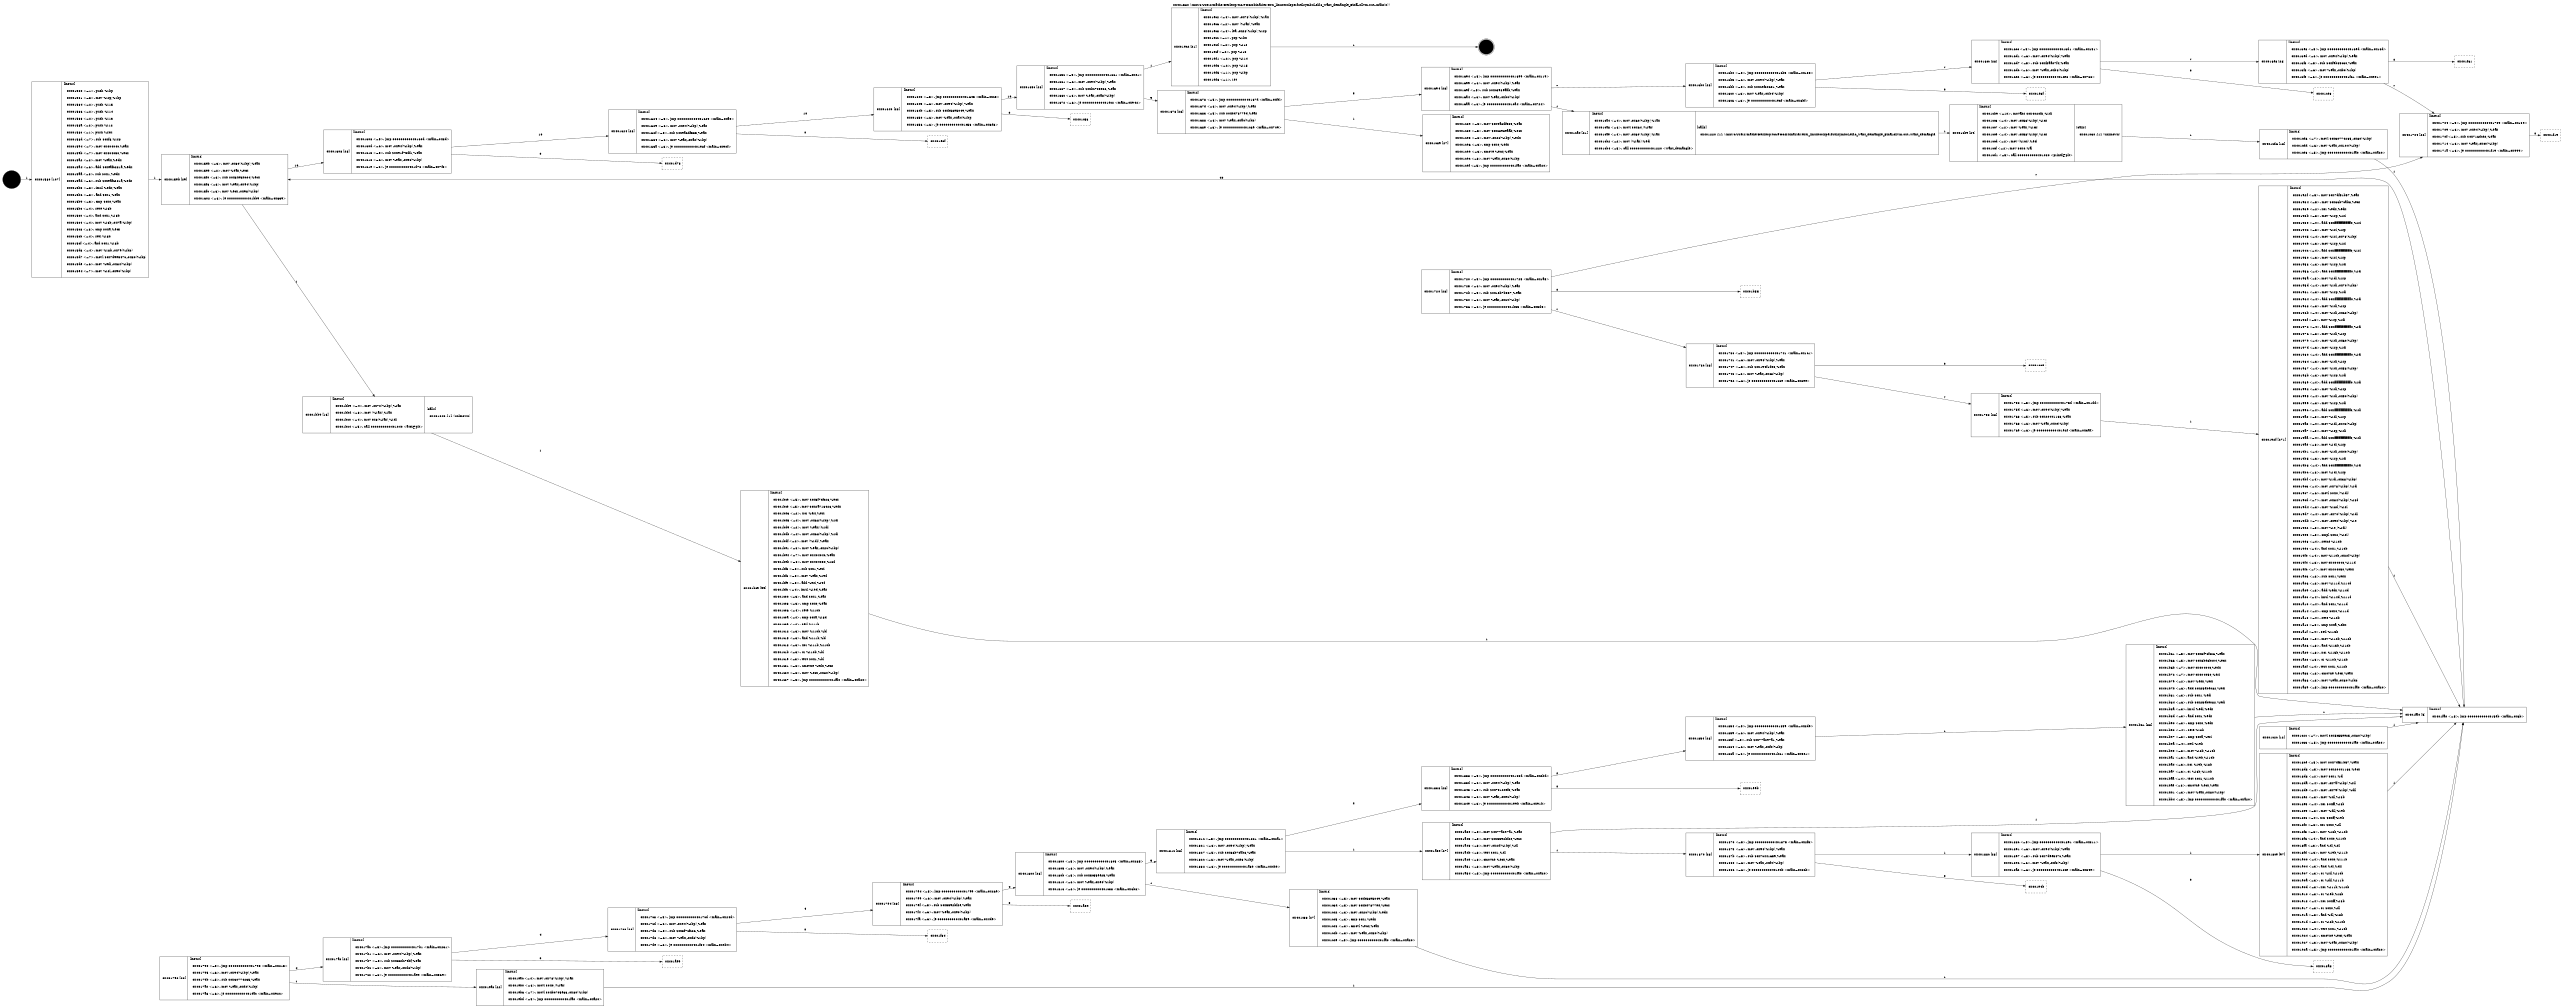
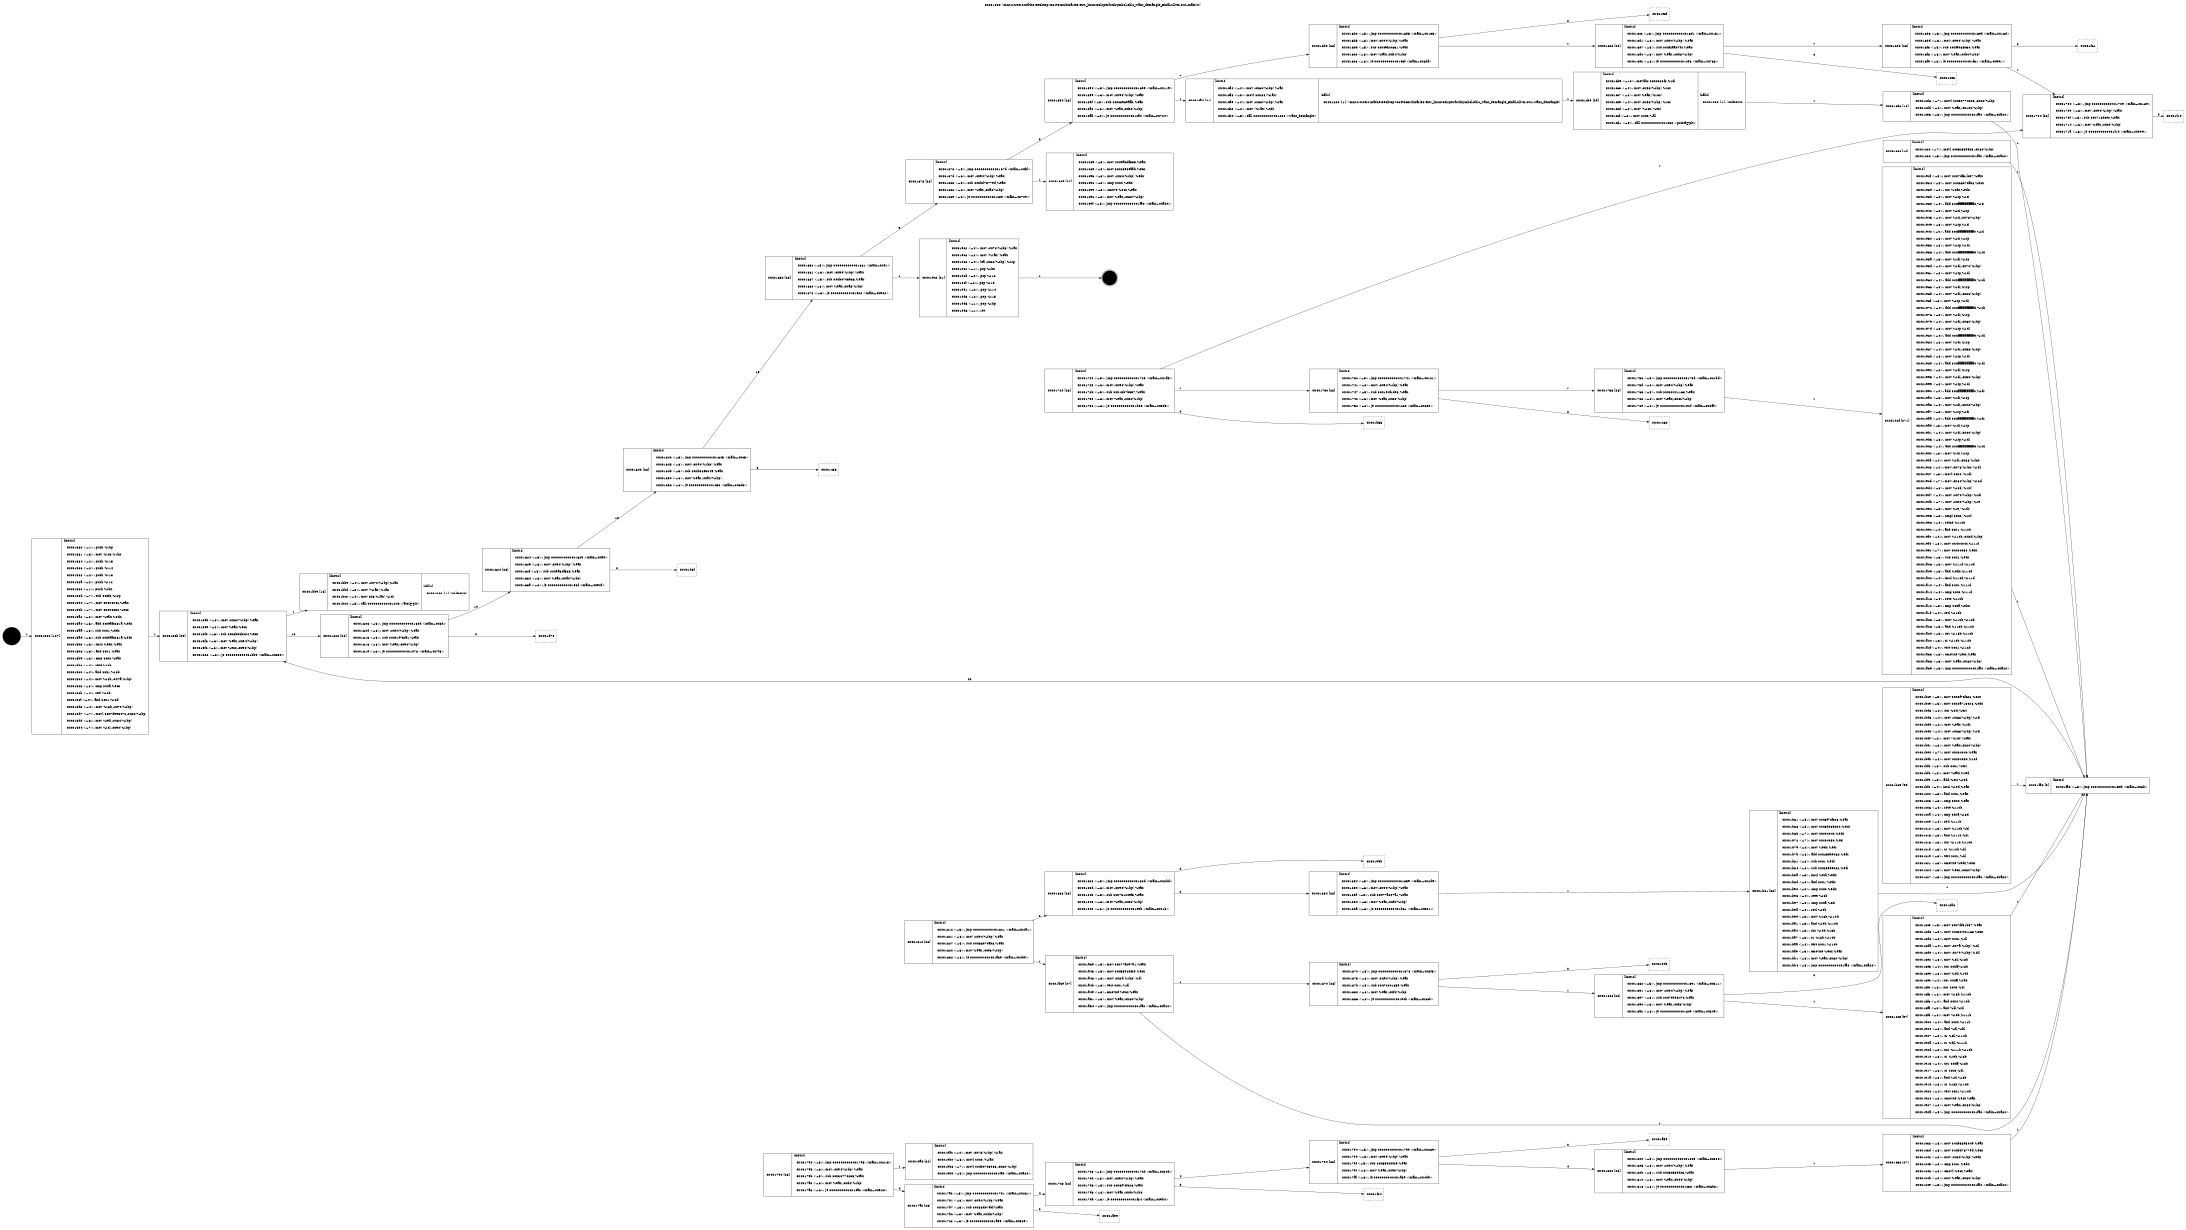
edge "0x401bb9 [16]" -> "0x401bc9 [99]": removed, label "1"
edge "0x401800 [28]" -> "0x40181c [28]": removed, label "3"
edge "0x401eac [22]" -> "0x401fa0 [5]": removed, label "1"
